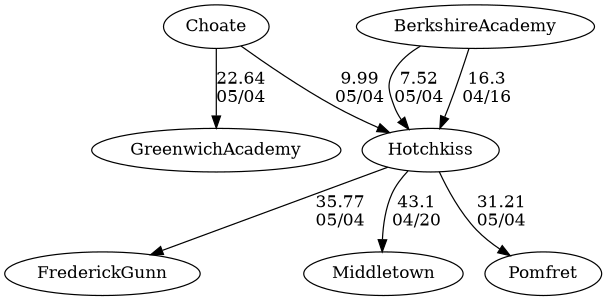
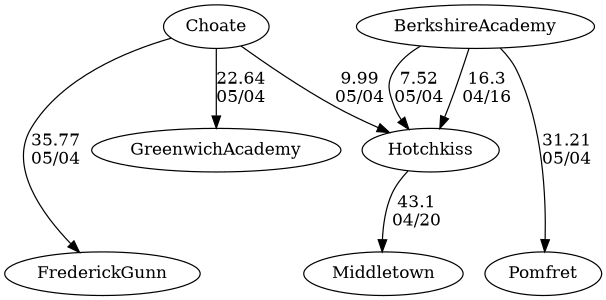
edge "Hotchkiss" -> "FrederickGunn": now "Choate" -> "FrederickGunn"
edge "Hotchkiss" -> "Pomfret": now "BerkshireAcademy" -> "Pomfret"
